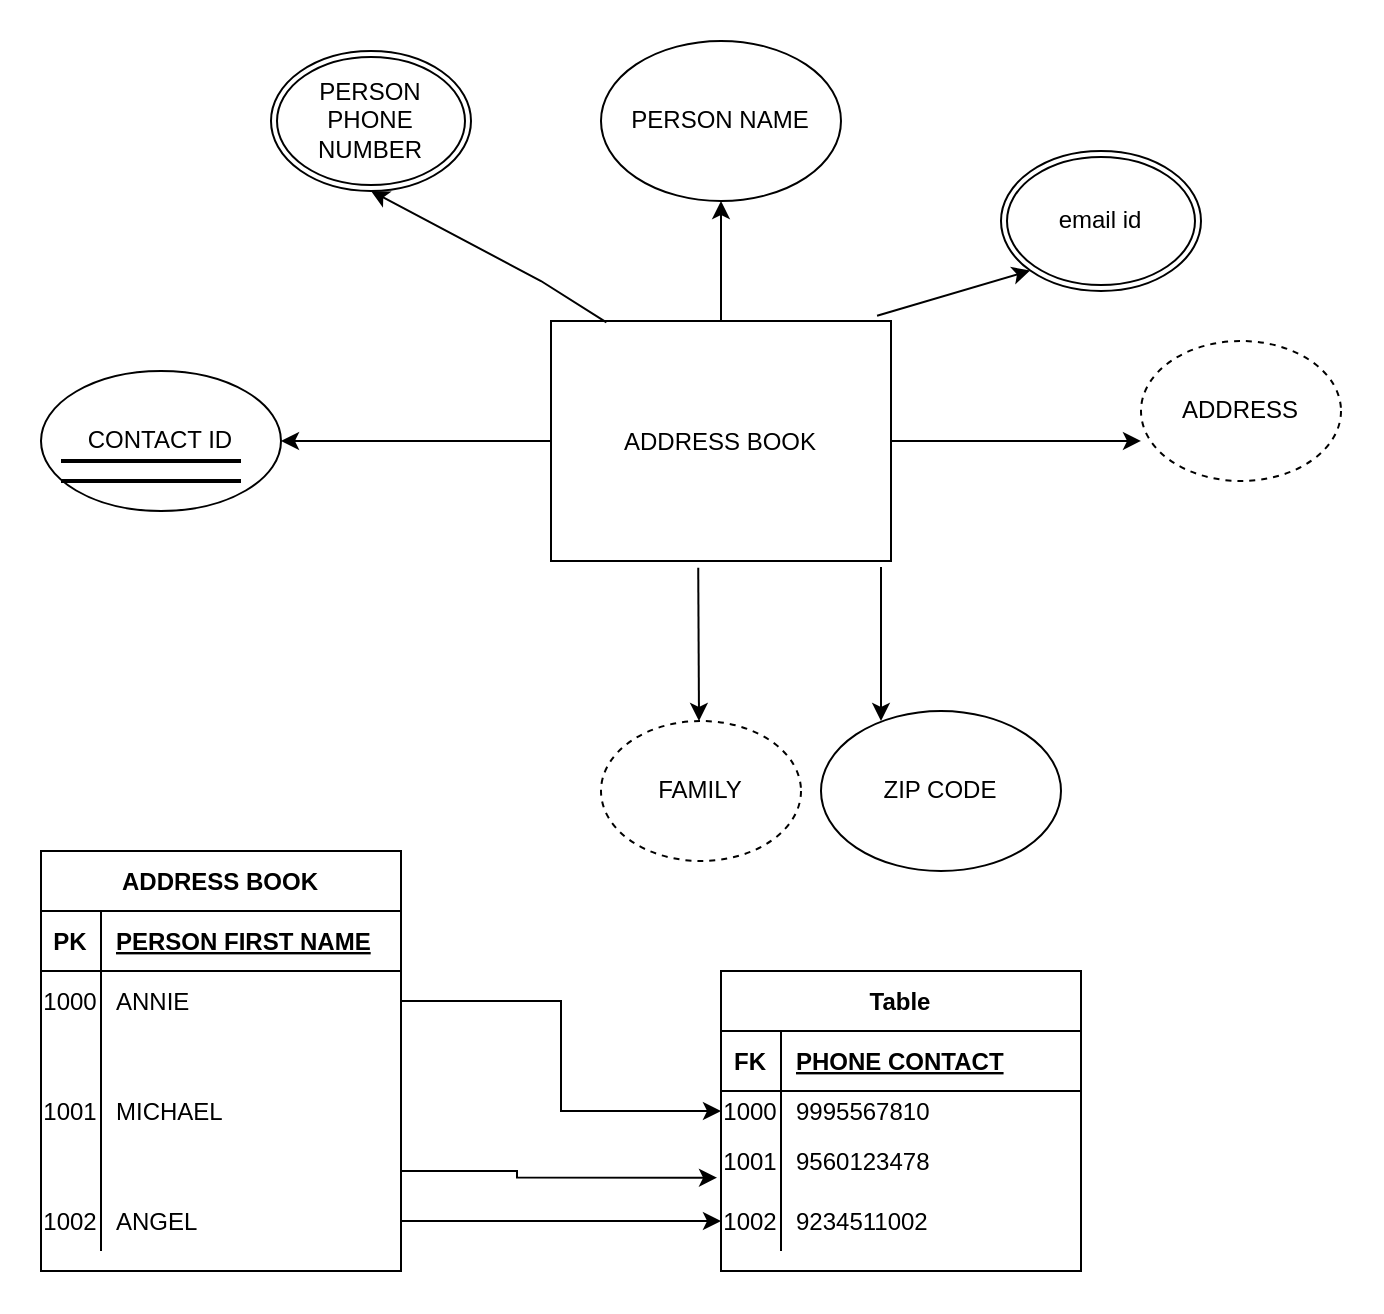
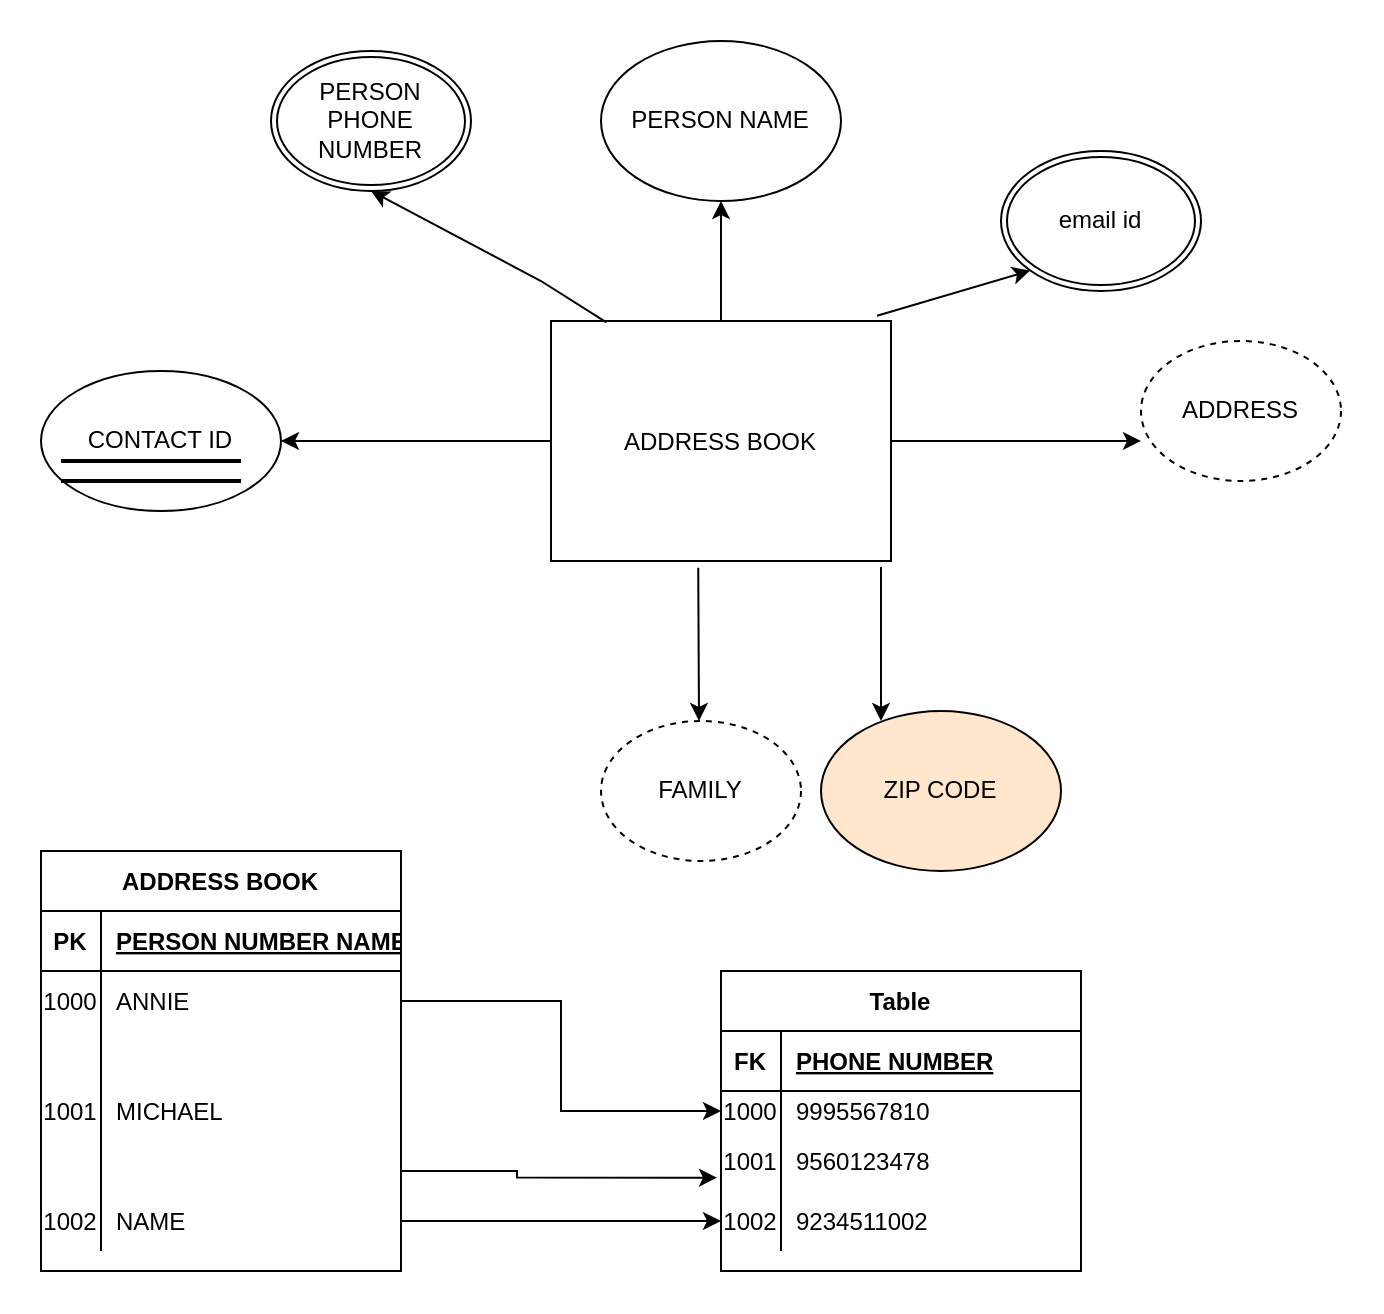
node "ZIP CODE": fillcolor #ffffff -> #ffe6cc
node "PERSON FIRST NAME": label "PERSON FIRST NAME" -> "PERSON NUMBER NAME"
node "PHONE CONTACT": label "PHONE CONTACT" -> "PHONE NUMBER"
node "ANGEL": label "ANGEL" -> "NAME"
